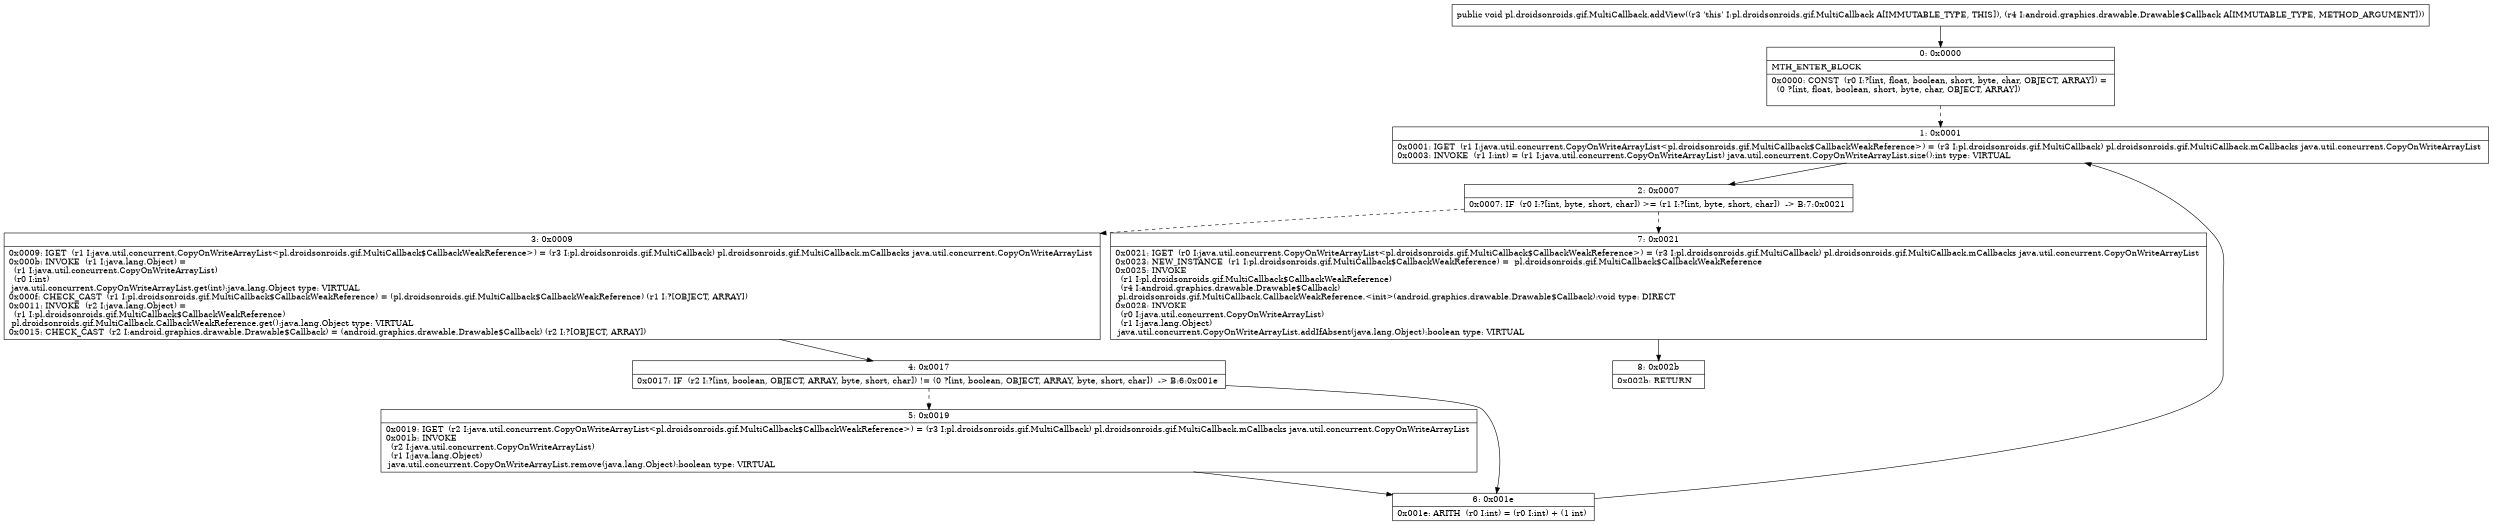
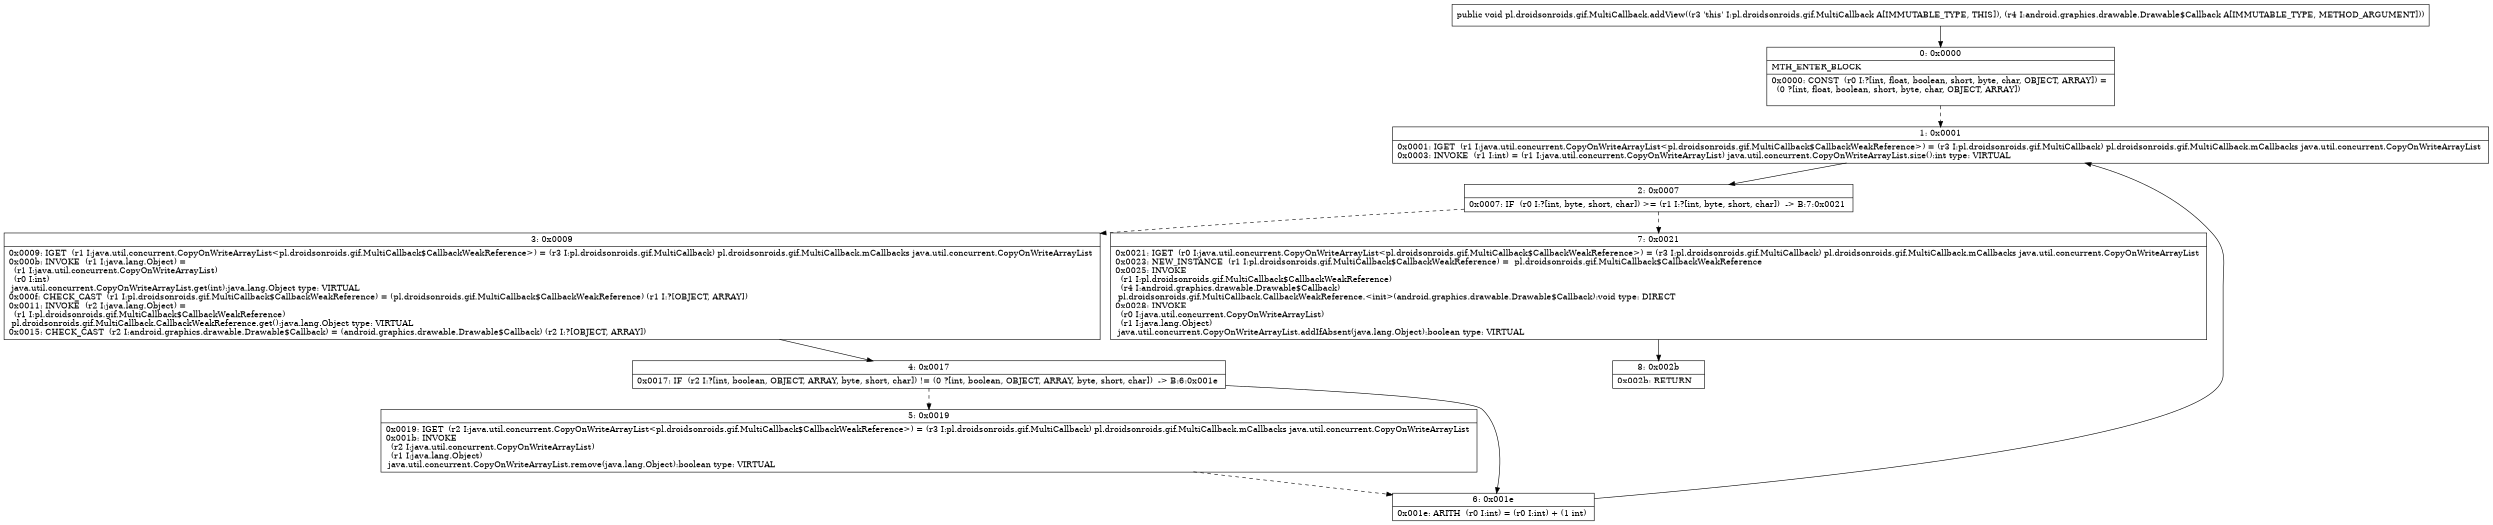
edge "5: 0x0019" -> "6: 0x001e": style solid -> dashed
